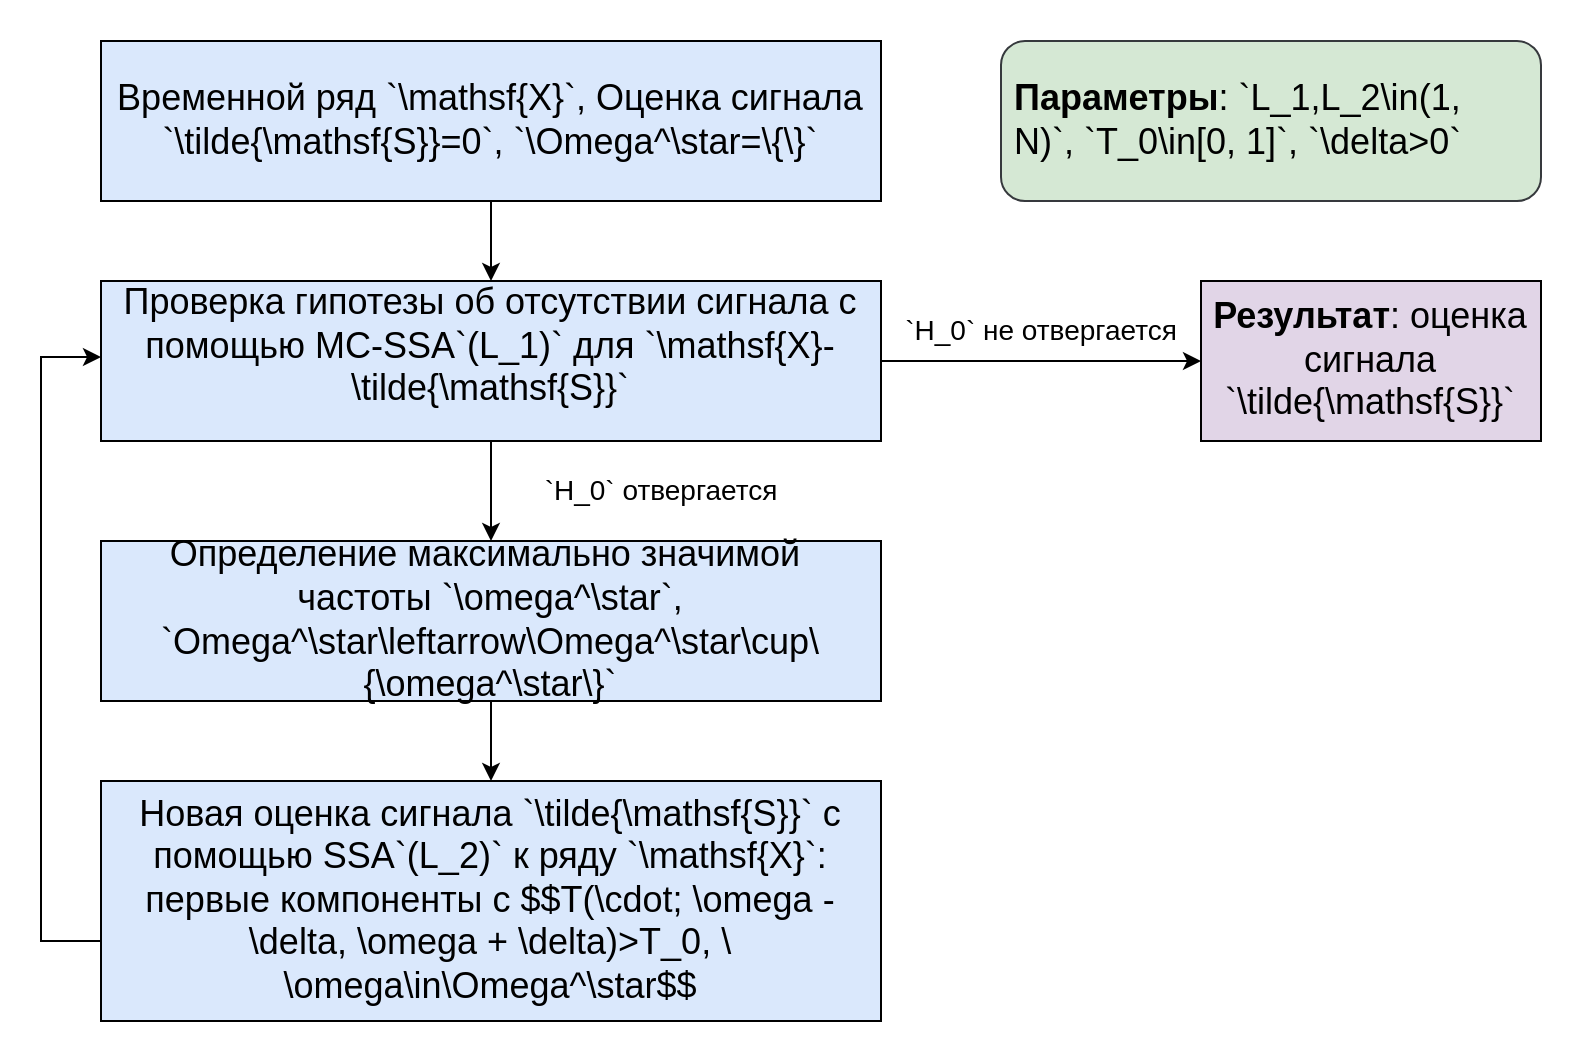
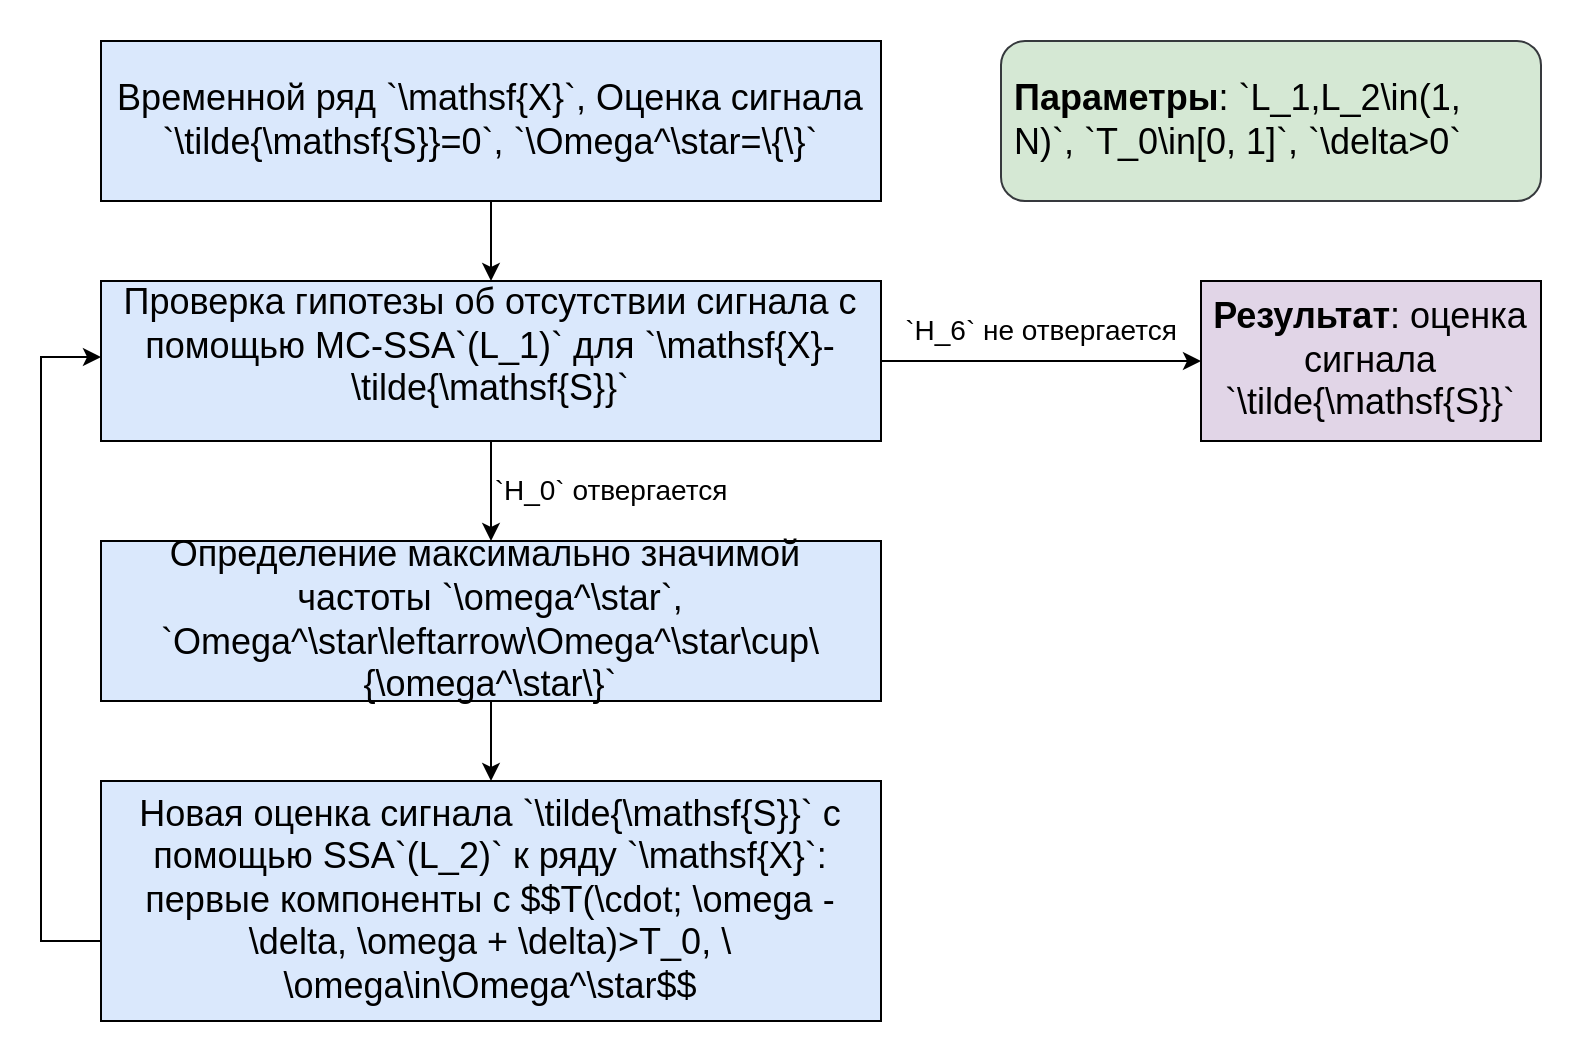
node "`H_0` не отвергается": label "`H_0` не отвергается" -> "`H_6` не отвергается"
node "`H_0` отвергается": moved (661, 491) -> (611, 491)
